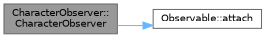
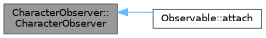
edge "CharacterObserver:: CharacterObserver" -> "Observable::attach": reversed
